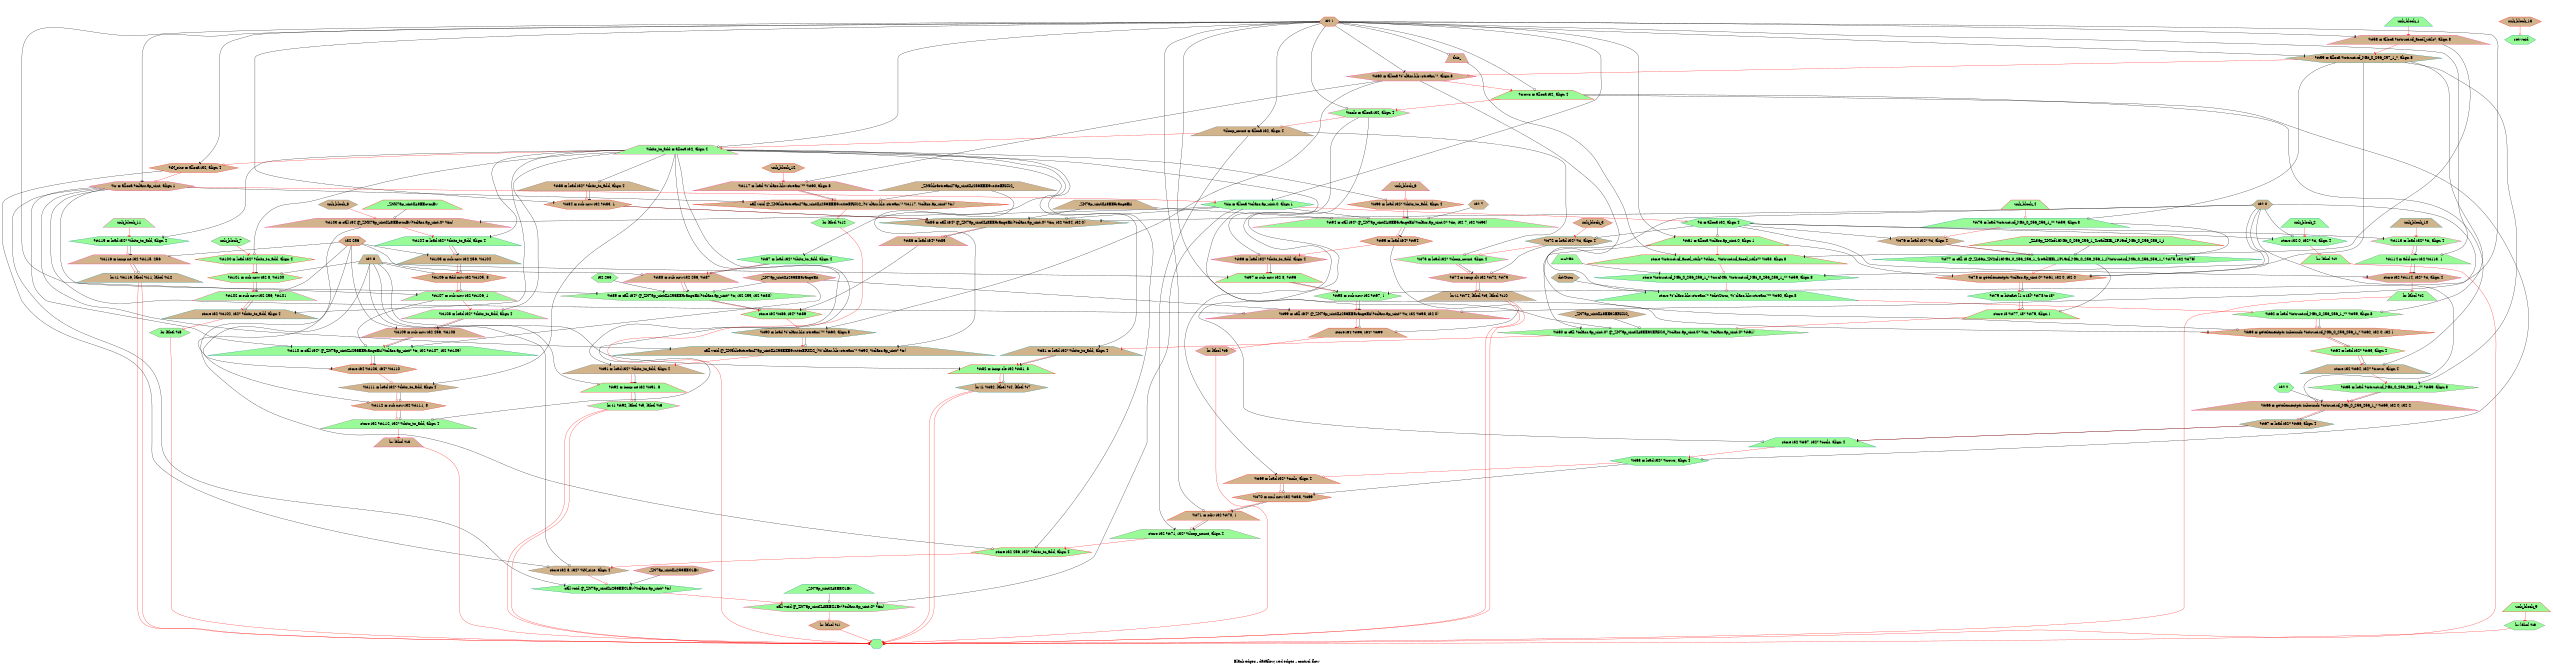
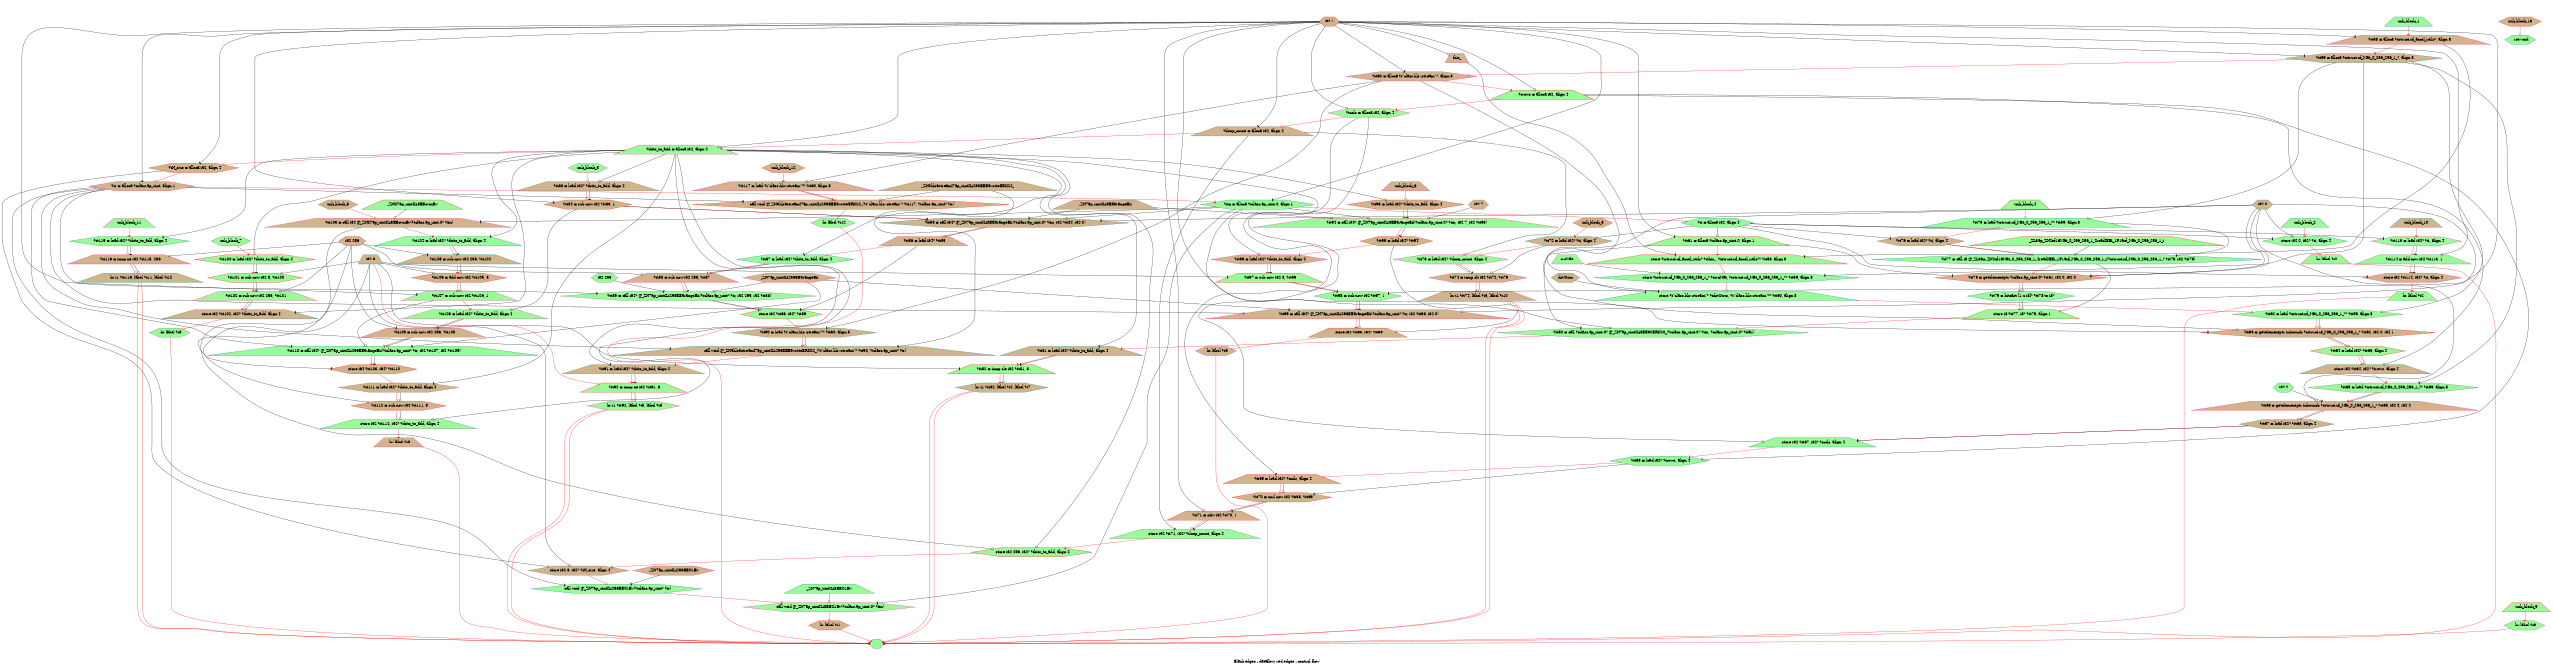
node "%t59 = alloca %struct.xf_Mat_0_256_257_1_*, align 8": label "%t59 = alloca %struct.xf_Mat_0_256_257_1_*, align 8" -> "%t59 = alloca %struct.xf_Mat_0_256_256_1_*, align 8"
node "unk_block_5": added
edge "%bits_to_add = alloca i32, align 4" -> "%t108 = load i32* %bits_to_add, align 4": now "%t84 = sub nsw i32 %t83, 1" -> "%t108 = load i32* %bits_to_add, align 4"
edge "%t86 = load i64* %t85" -> "%t87 = load i32* %bits_to_add, align 4": added
node "_ZN7ap_uintILi8EEaSERKS0_": removed
edge "i32 8" -> "%t92 = icmp ne i32 %t91, 8": color black -> red
